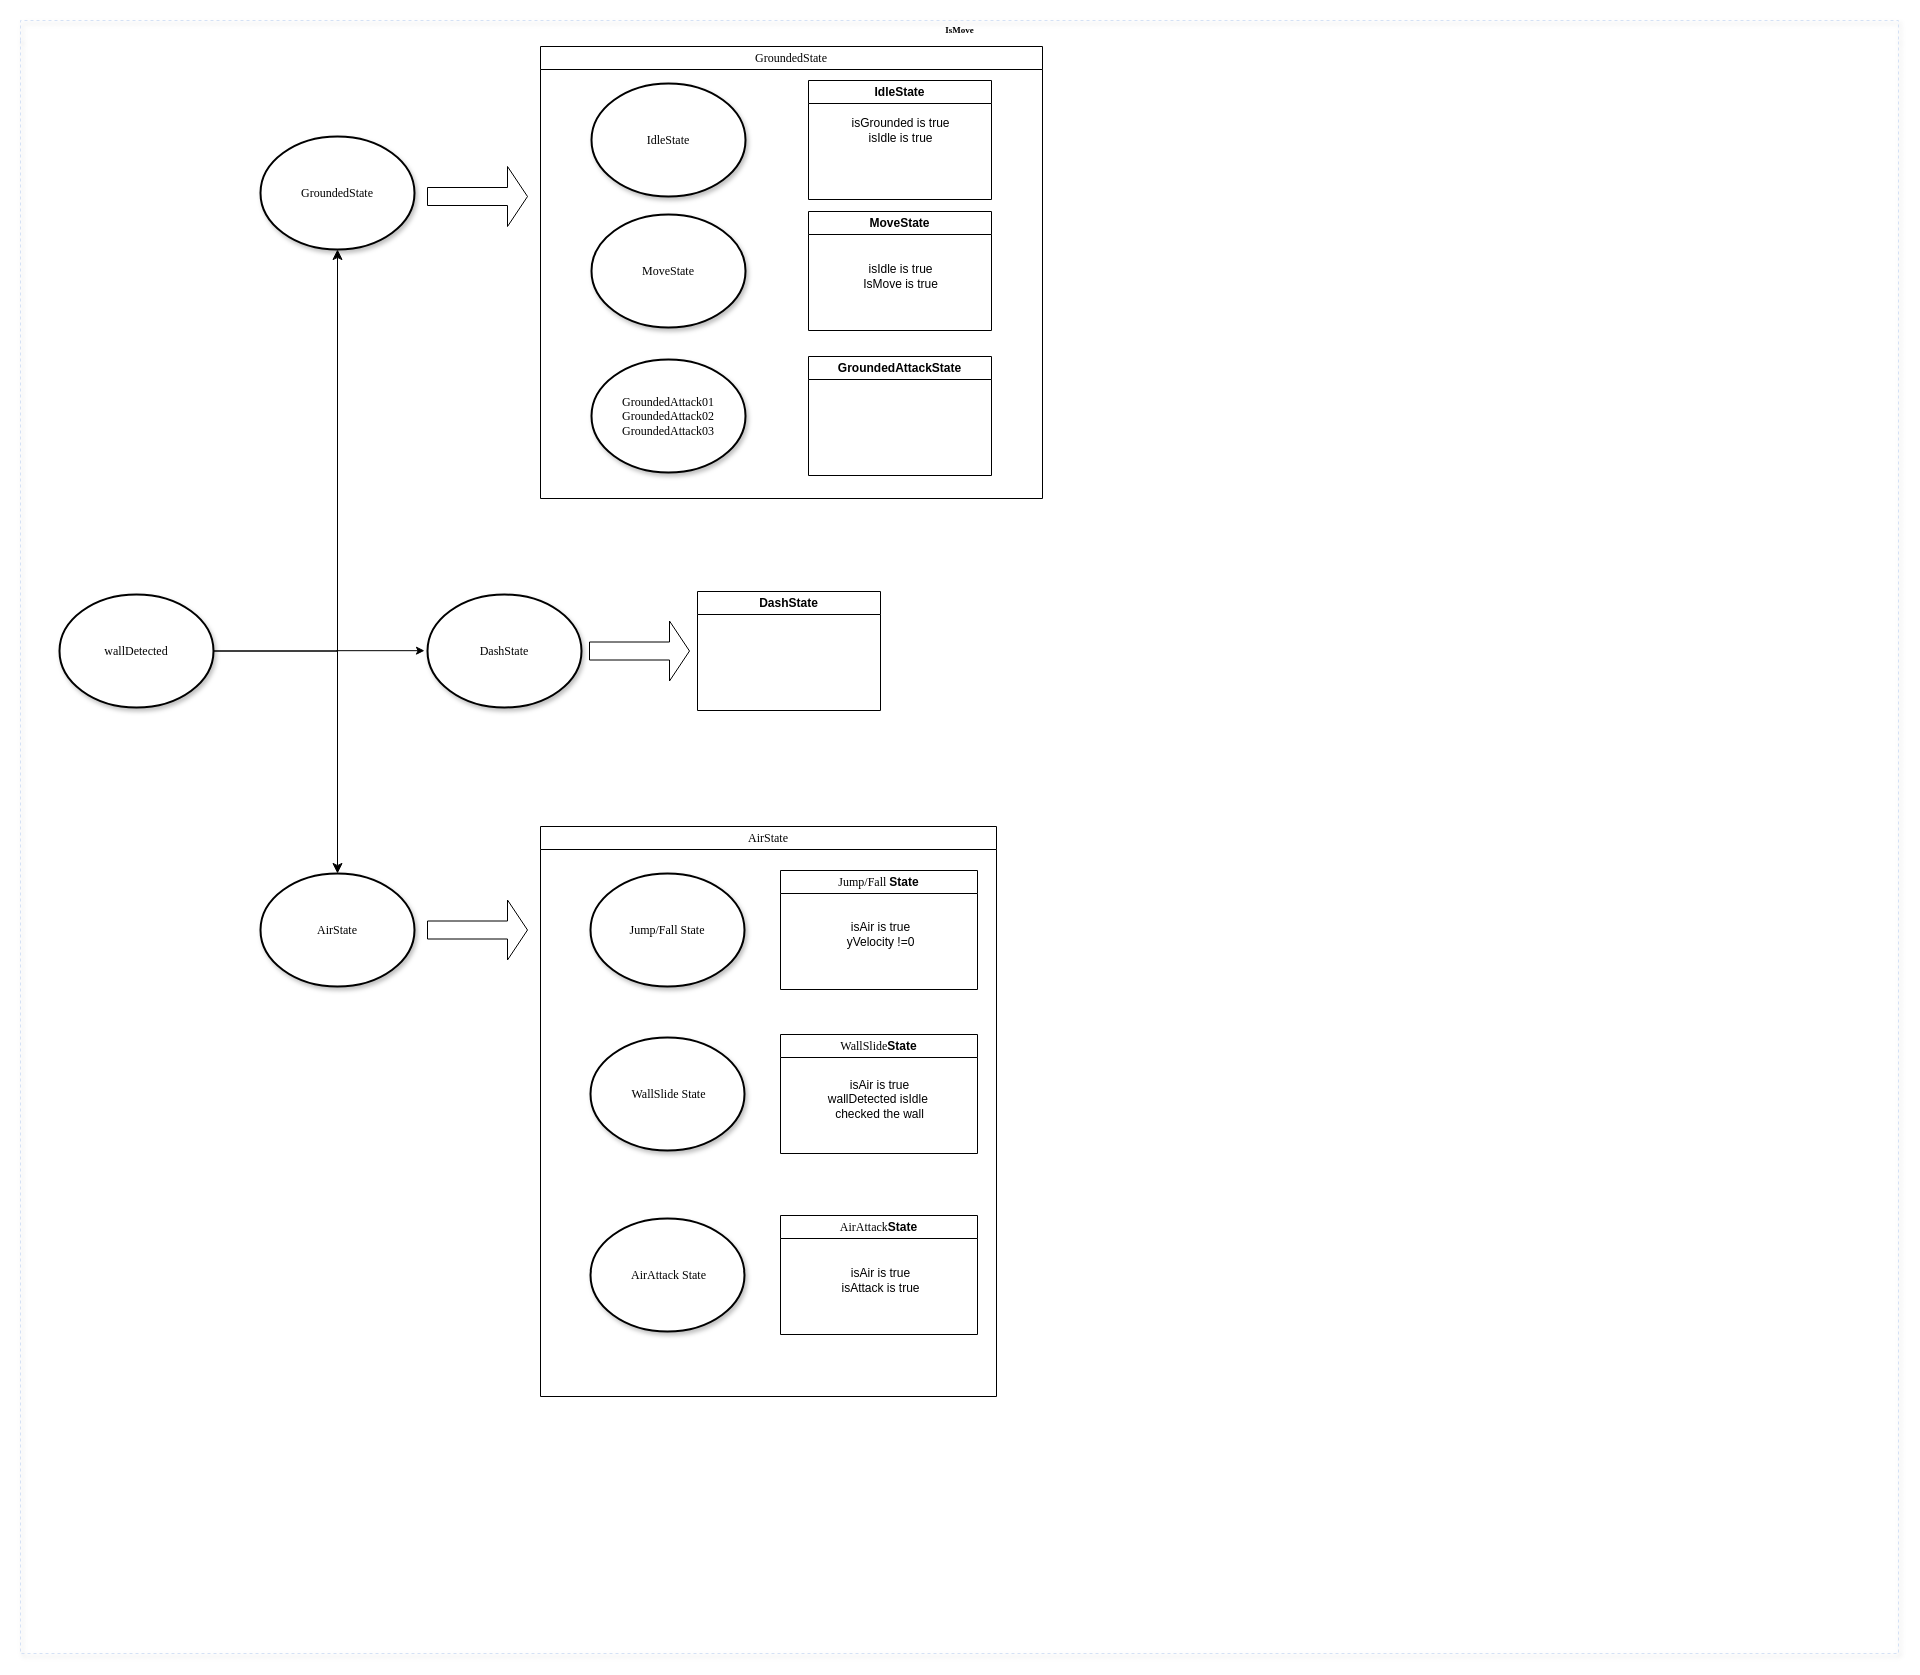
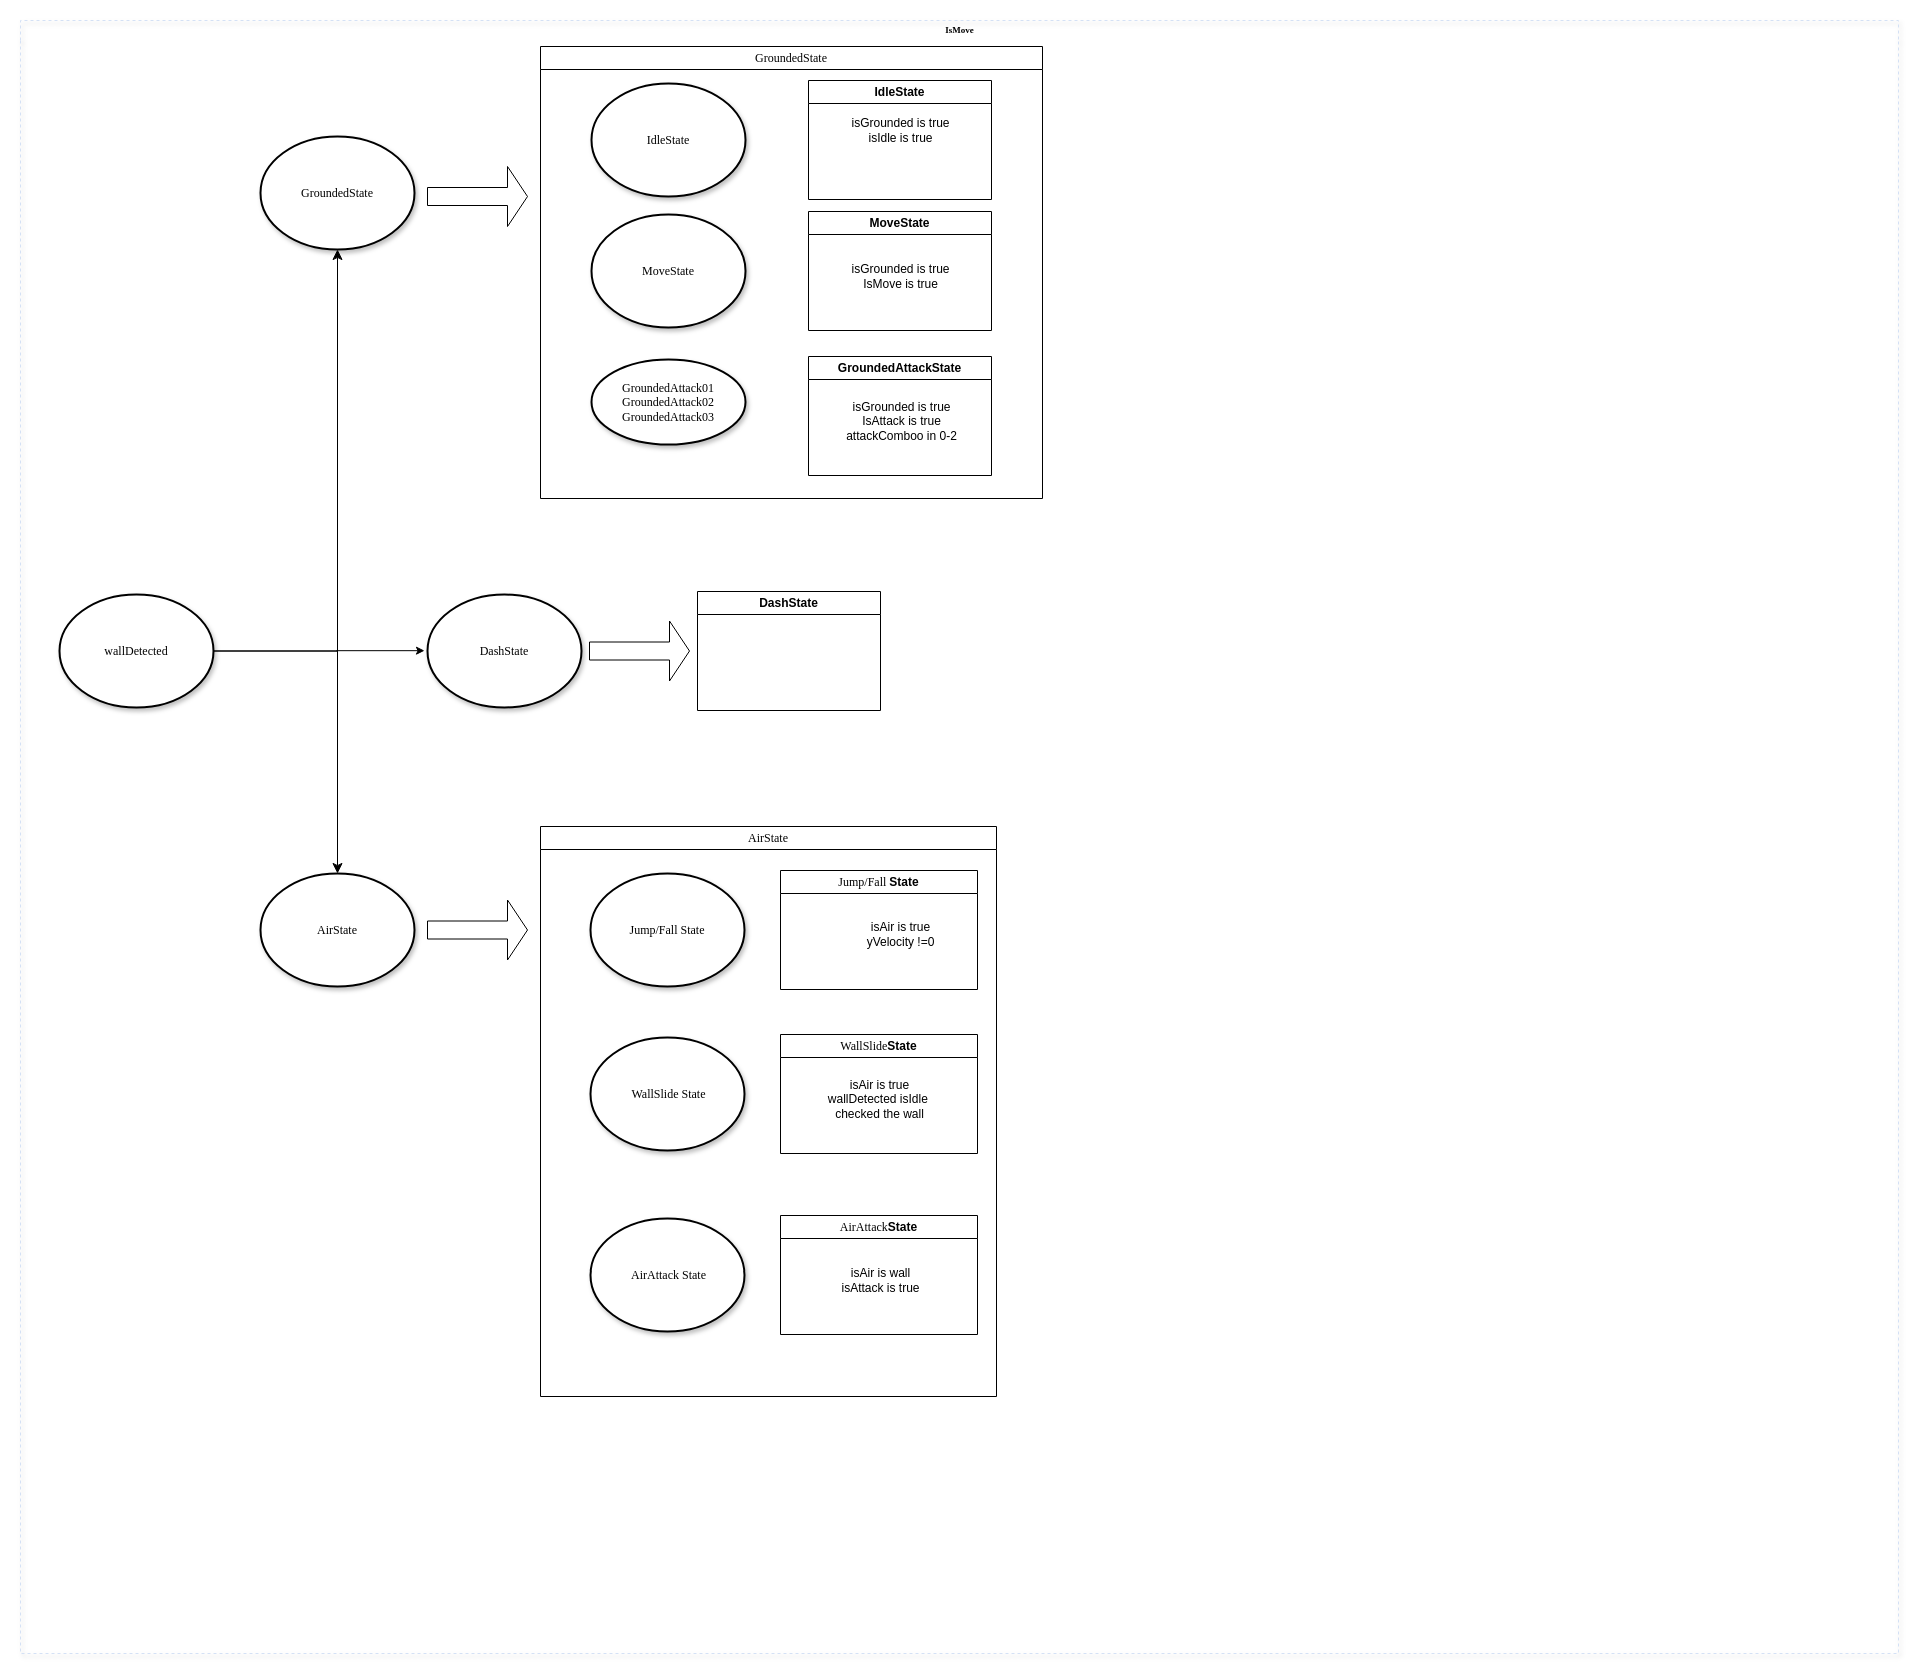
node "isIdle is true IsMove is true": label "isIdle is true IsMove is true" -> "isGrounded is true IsMove is true"
node "GroundedAttack01 GroundedAttack02 GroundedAttack03": size 154x113 -> 154x85
node "isGrounded is true IsAttack is true attackComboo in 0-2": added
node "isAir is true yVelocity !=0": moved (880, 934) -> (900, 934)
node "isAir is true isAttack is true": label "isAir is true isAttack is true" -> "isAir is wall isAttack is true"
